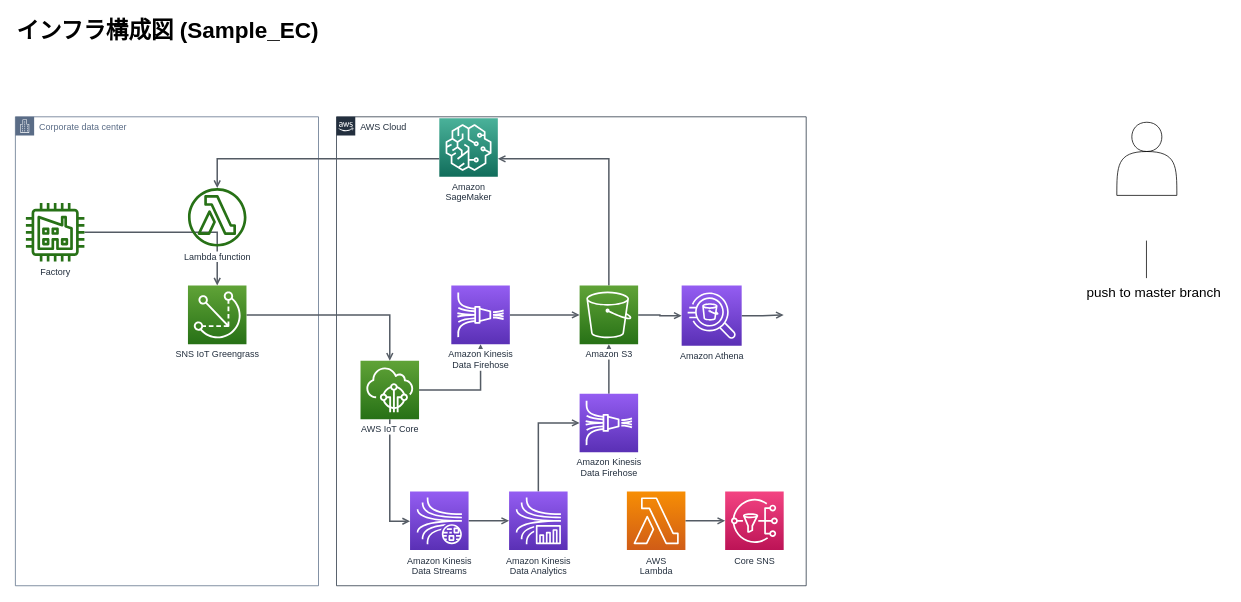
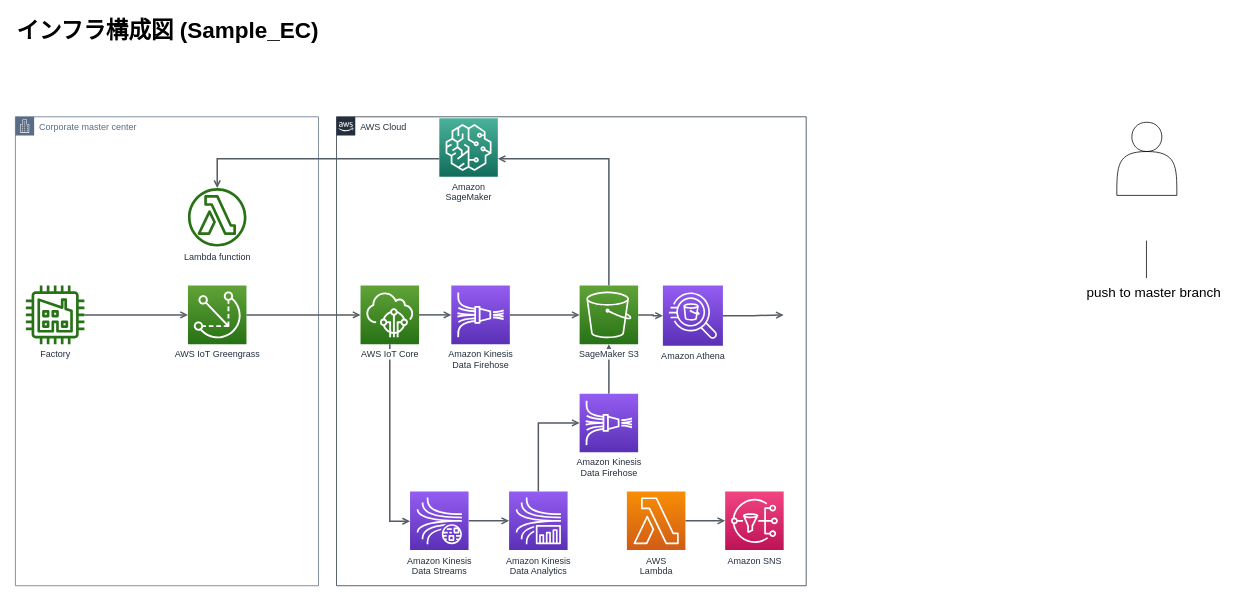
node "Corporate data center": label "Corporate data center" -> "Corporate master center"
node "Factory": moved (55, 232) -> (55, 315)
node "Amazon Athena": moved (711, 315) -> (693, 315)
node "SNS IoT Greengrass": label "SNS IoT Greengrass" -> "AWS IoT Greengrass"
node "Amazon S3": label "Amazon S3" -> "SageMaker S3"
node "AWS IoT Core": moved (390, 390) -> (390, 315)
node "Core SNS": label "Core SNS" -> "Amazon SNS"
